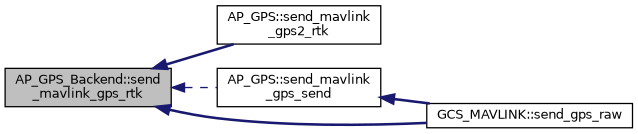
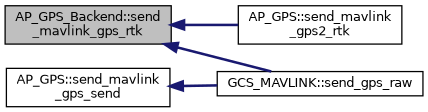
edge "AP_GPS::send_mavlink _gps_send" -> "AP_GPS_Backend::send _mavlink_gps_rtk": removed
